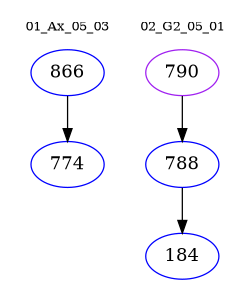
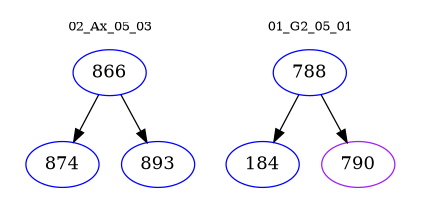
cluster "01_Ax_05_03": label "01_Ax_05_03" -> "02_Ax_05_03"
cluster "02_G2_05_01": label "02_G2_05_01" -> "01_G2_05_01"
edge "790" -> "788": reversed
node "774": label "774" -> "874"
node "893": added
